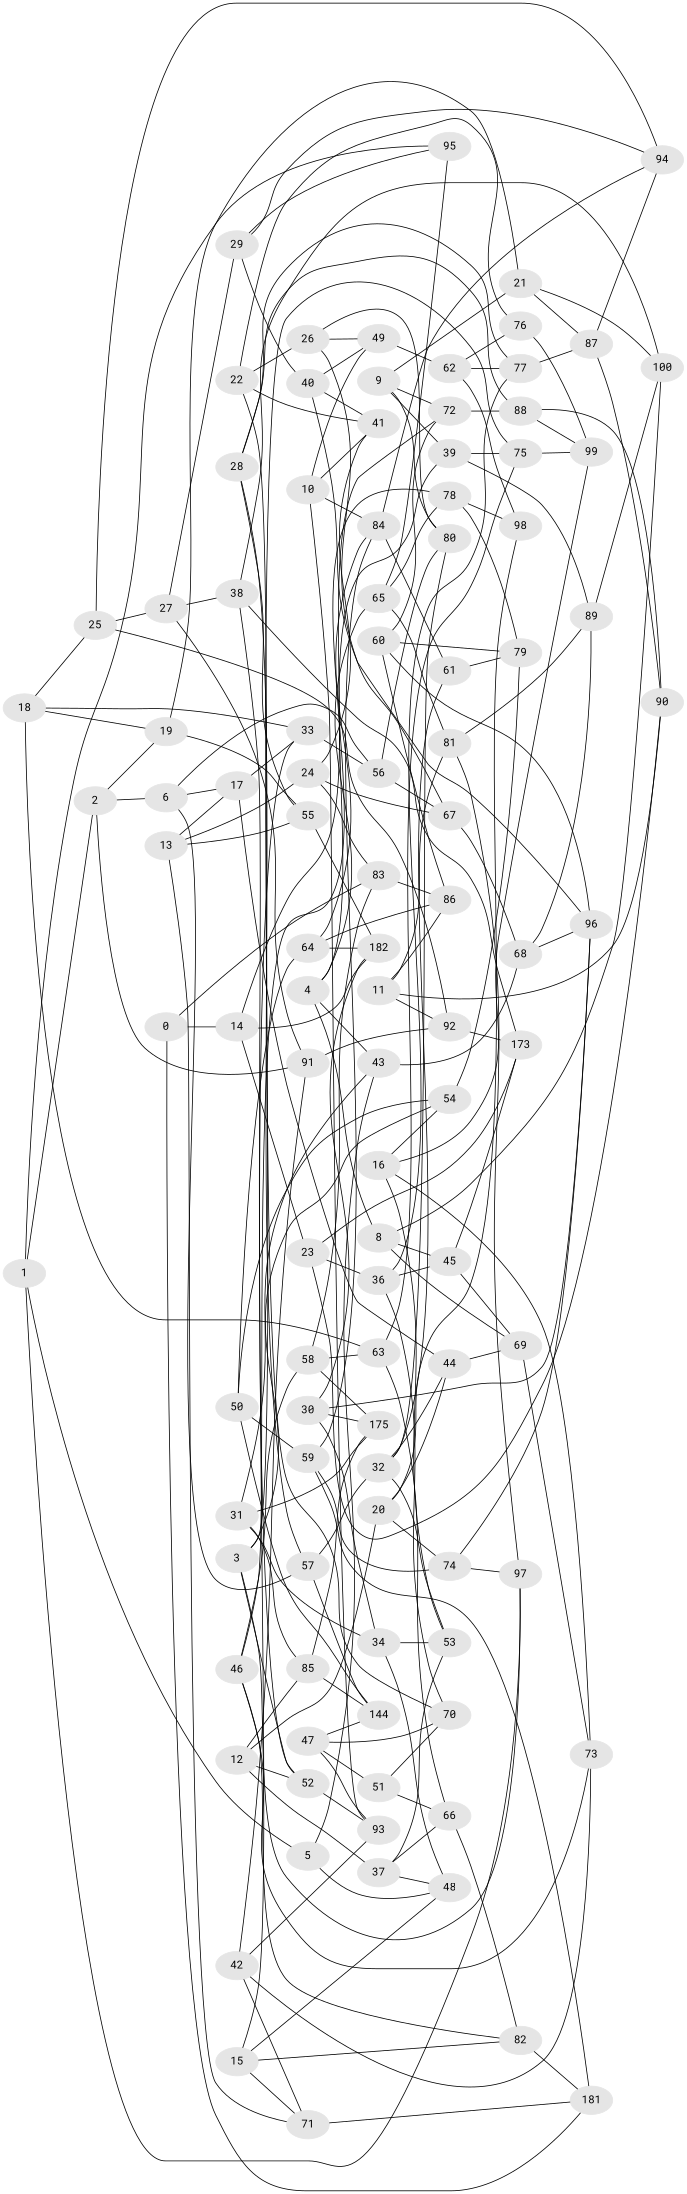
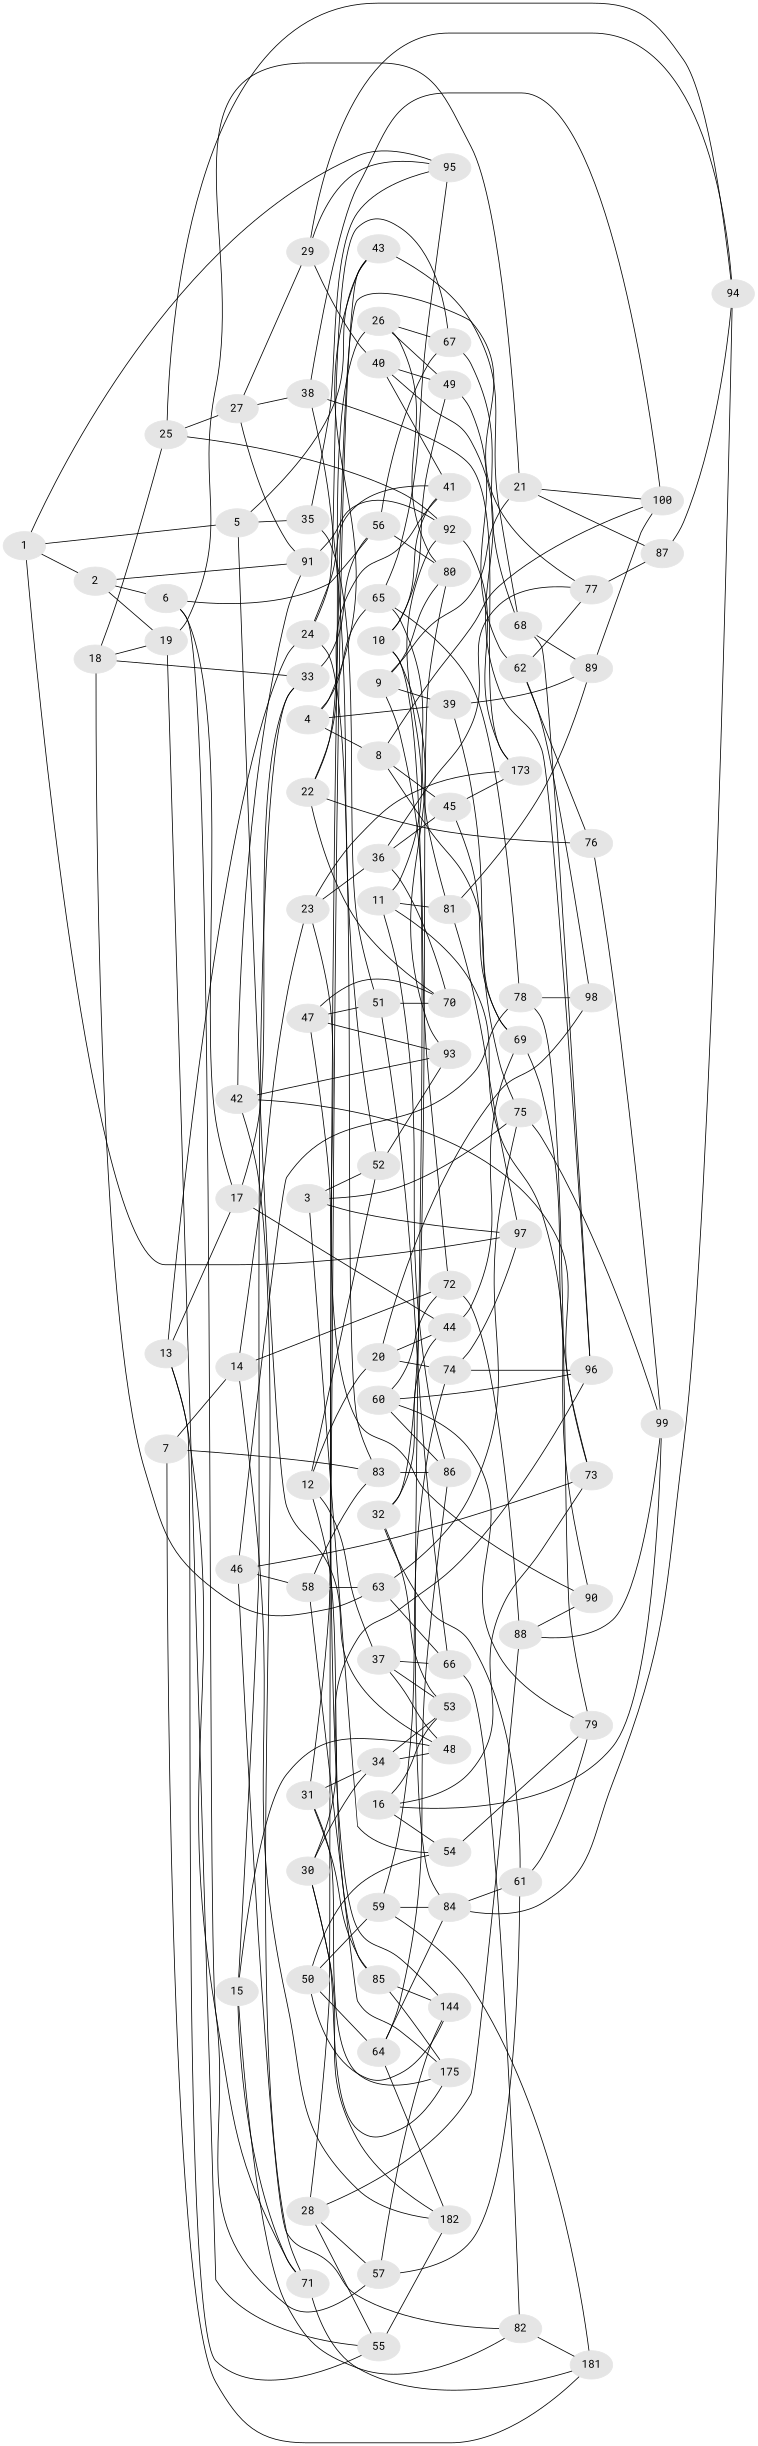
node "35": added
edge "87" -- "90": removed
node "0": label "0" -> "7"
edge "32" -- "57": now "61" -- "57"
